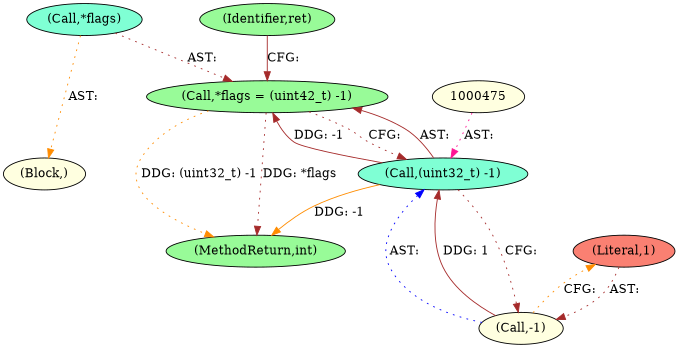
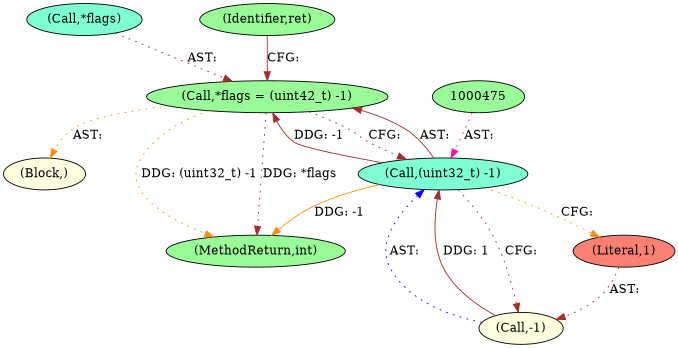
edge "(Call,*flags)" -> "(Block,)": now "(Call,*flags = (uint42_t) -1)" -> "(Block,)"
node "1000475": fillcolor lightyellow -> palegreen
edge "(Call,-1)" -> "(Literal,1)": now "(Call,(uint32_t) -1)" -> "(Literal,1)"
